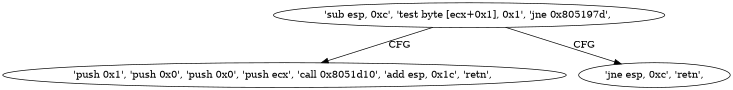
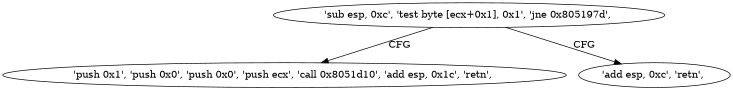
node "'jne esp, 0xc', 'retn',": label "'jne esp, 0xc', 'retn'," -> "'add esp, 0xc', 'retn',"
